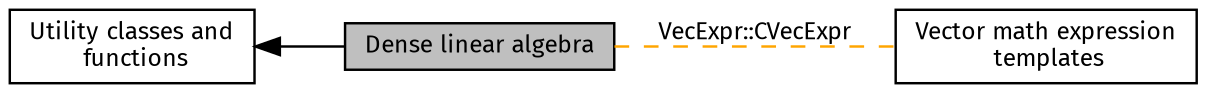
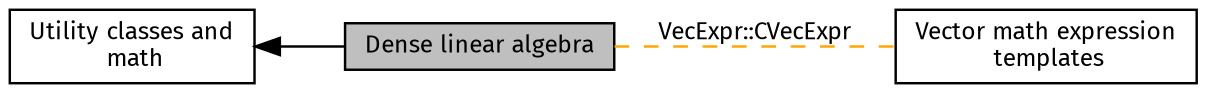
node "Utility classes and functions": label "Utility classes and functions" -> "Utility classes and math"
